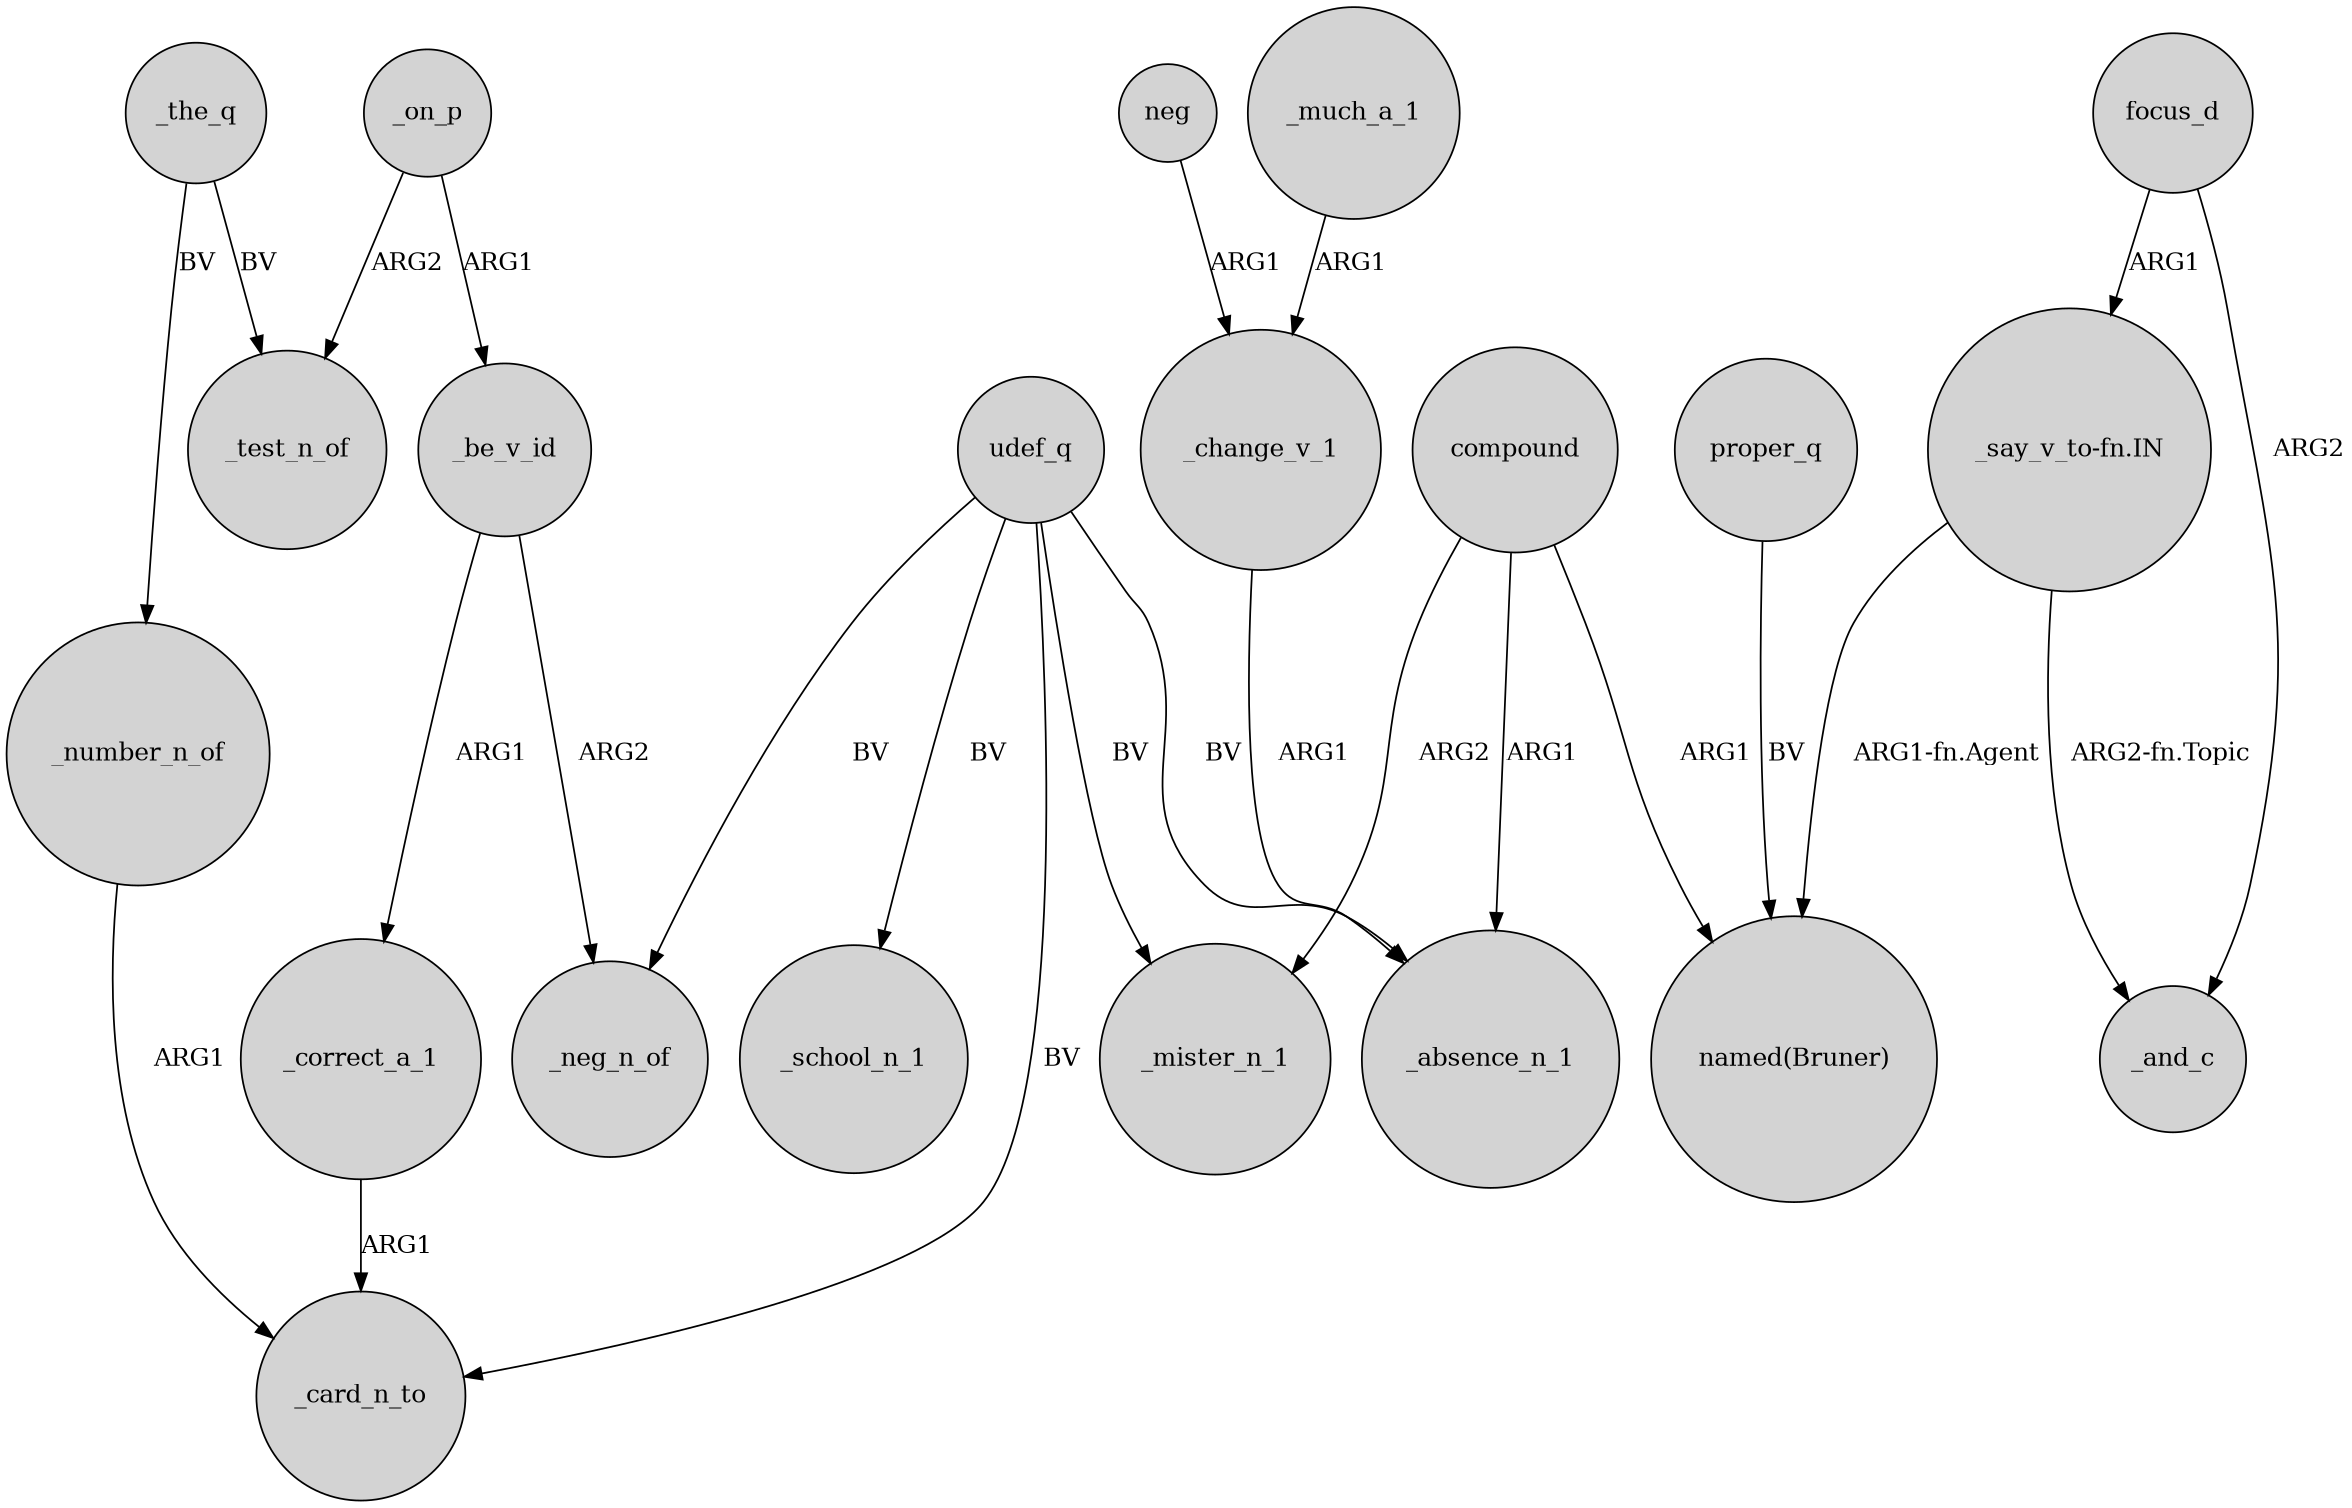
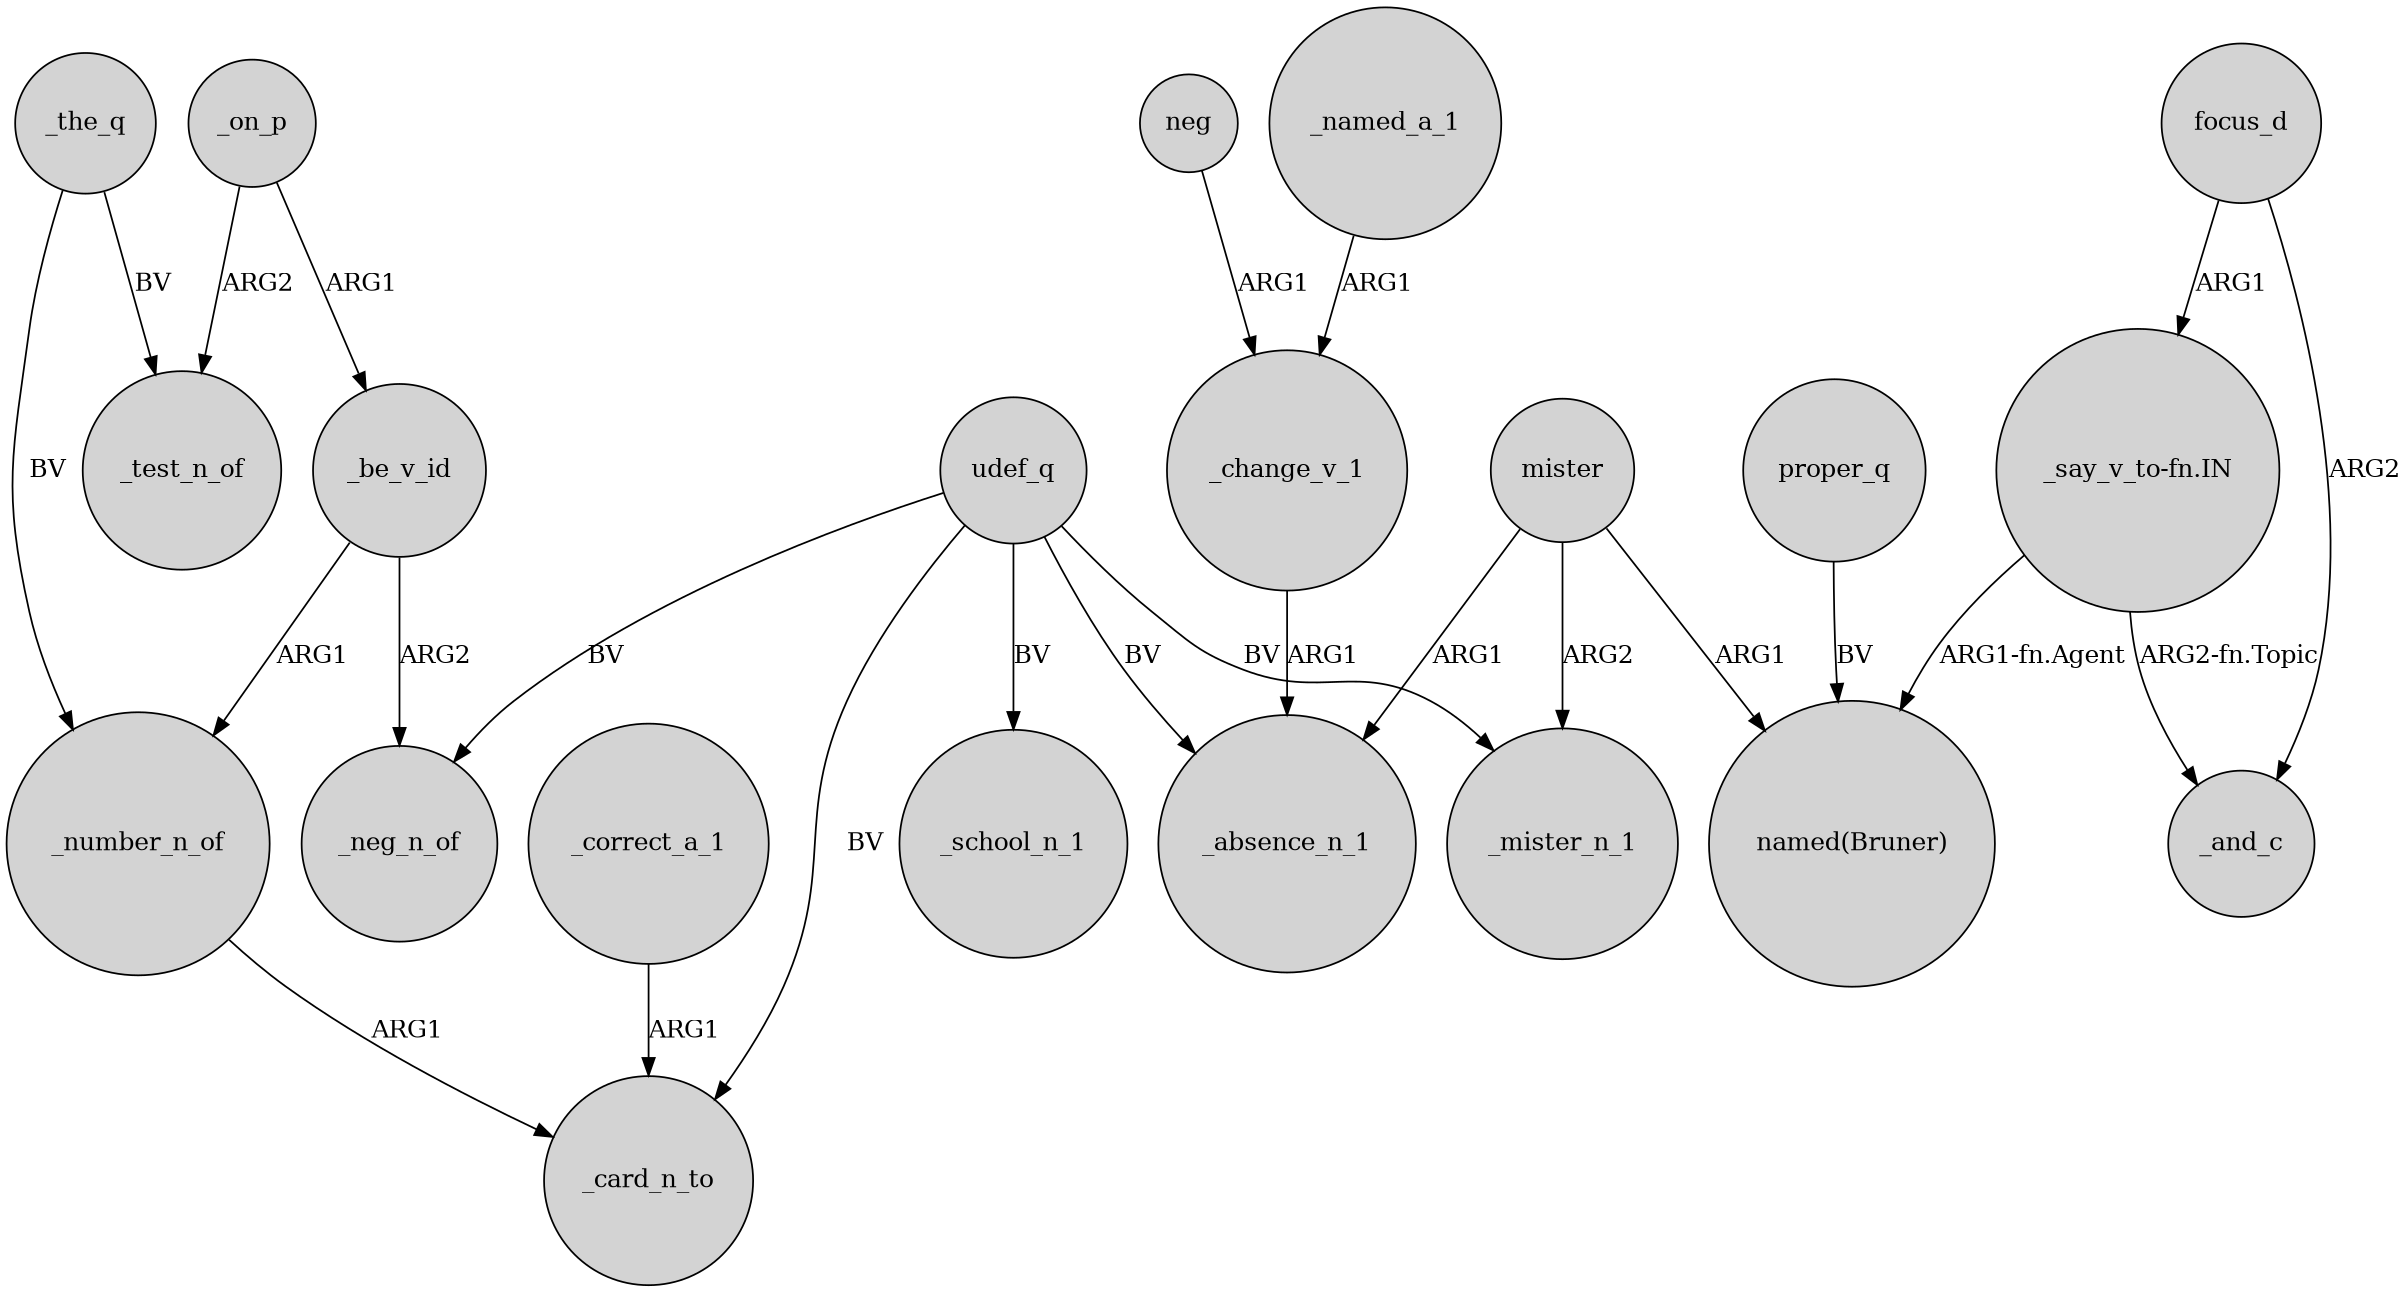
node "_much_a_1": label "_much_a_1" -> "_named_a_1"
node "compound": label "compound" -> "mister"
edge "_be_v_id" -> "_correct_a_1": now "_be_v_id" -> "_number_n_of"
